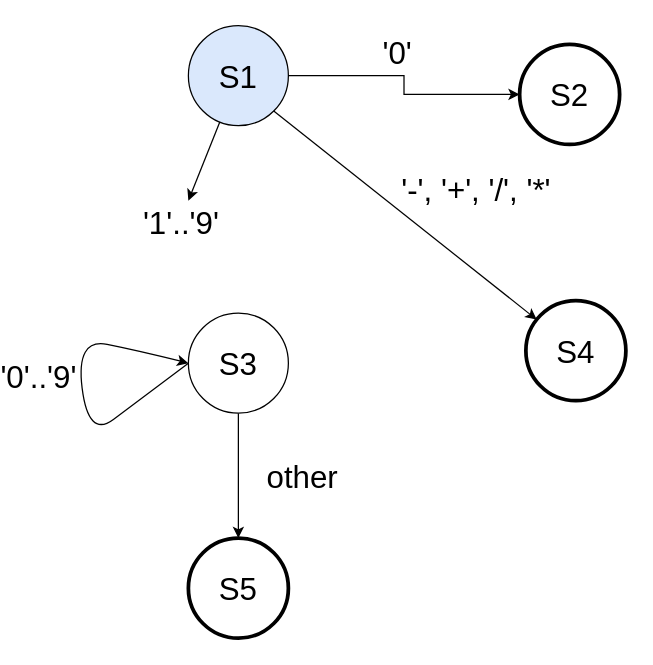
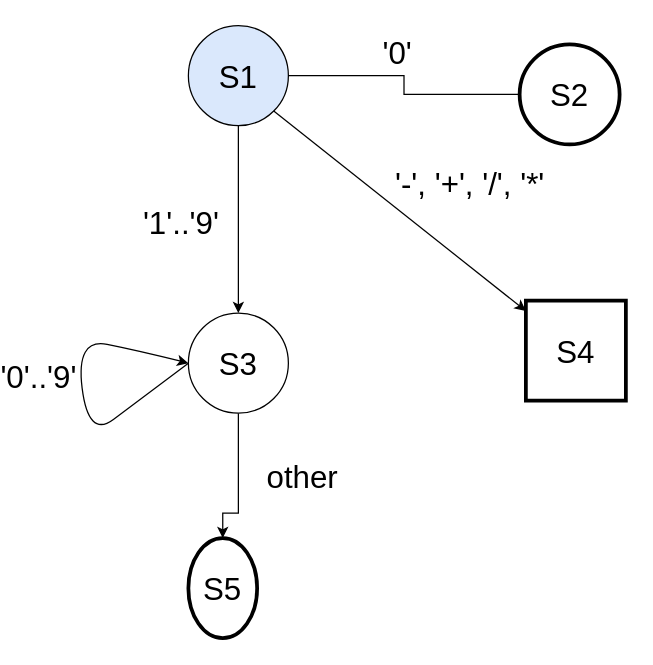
edge "S1" -> "S2": arrowhead classic -> none
edge "S1" -> "'1'..'9'": now "S1" -> "S3"
node "S4": shape ellipse -> rectangle
node "S5": size 100x100 -> 69x100
